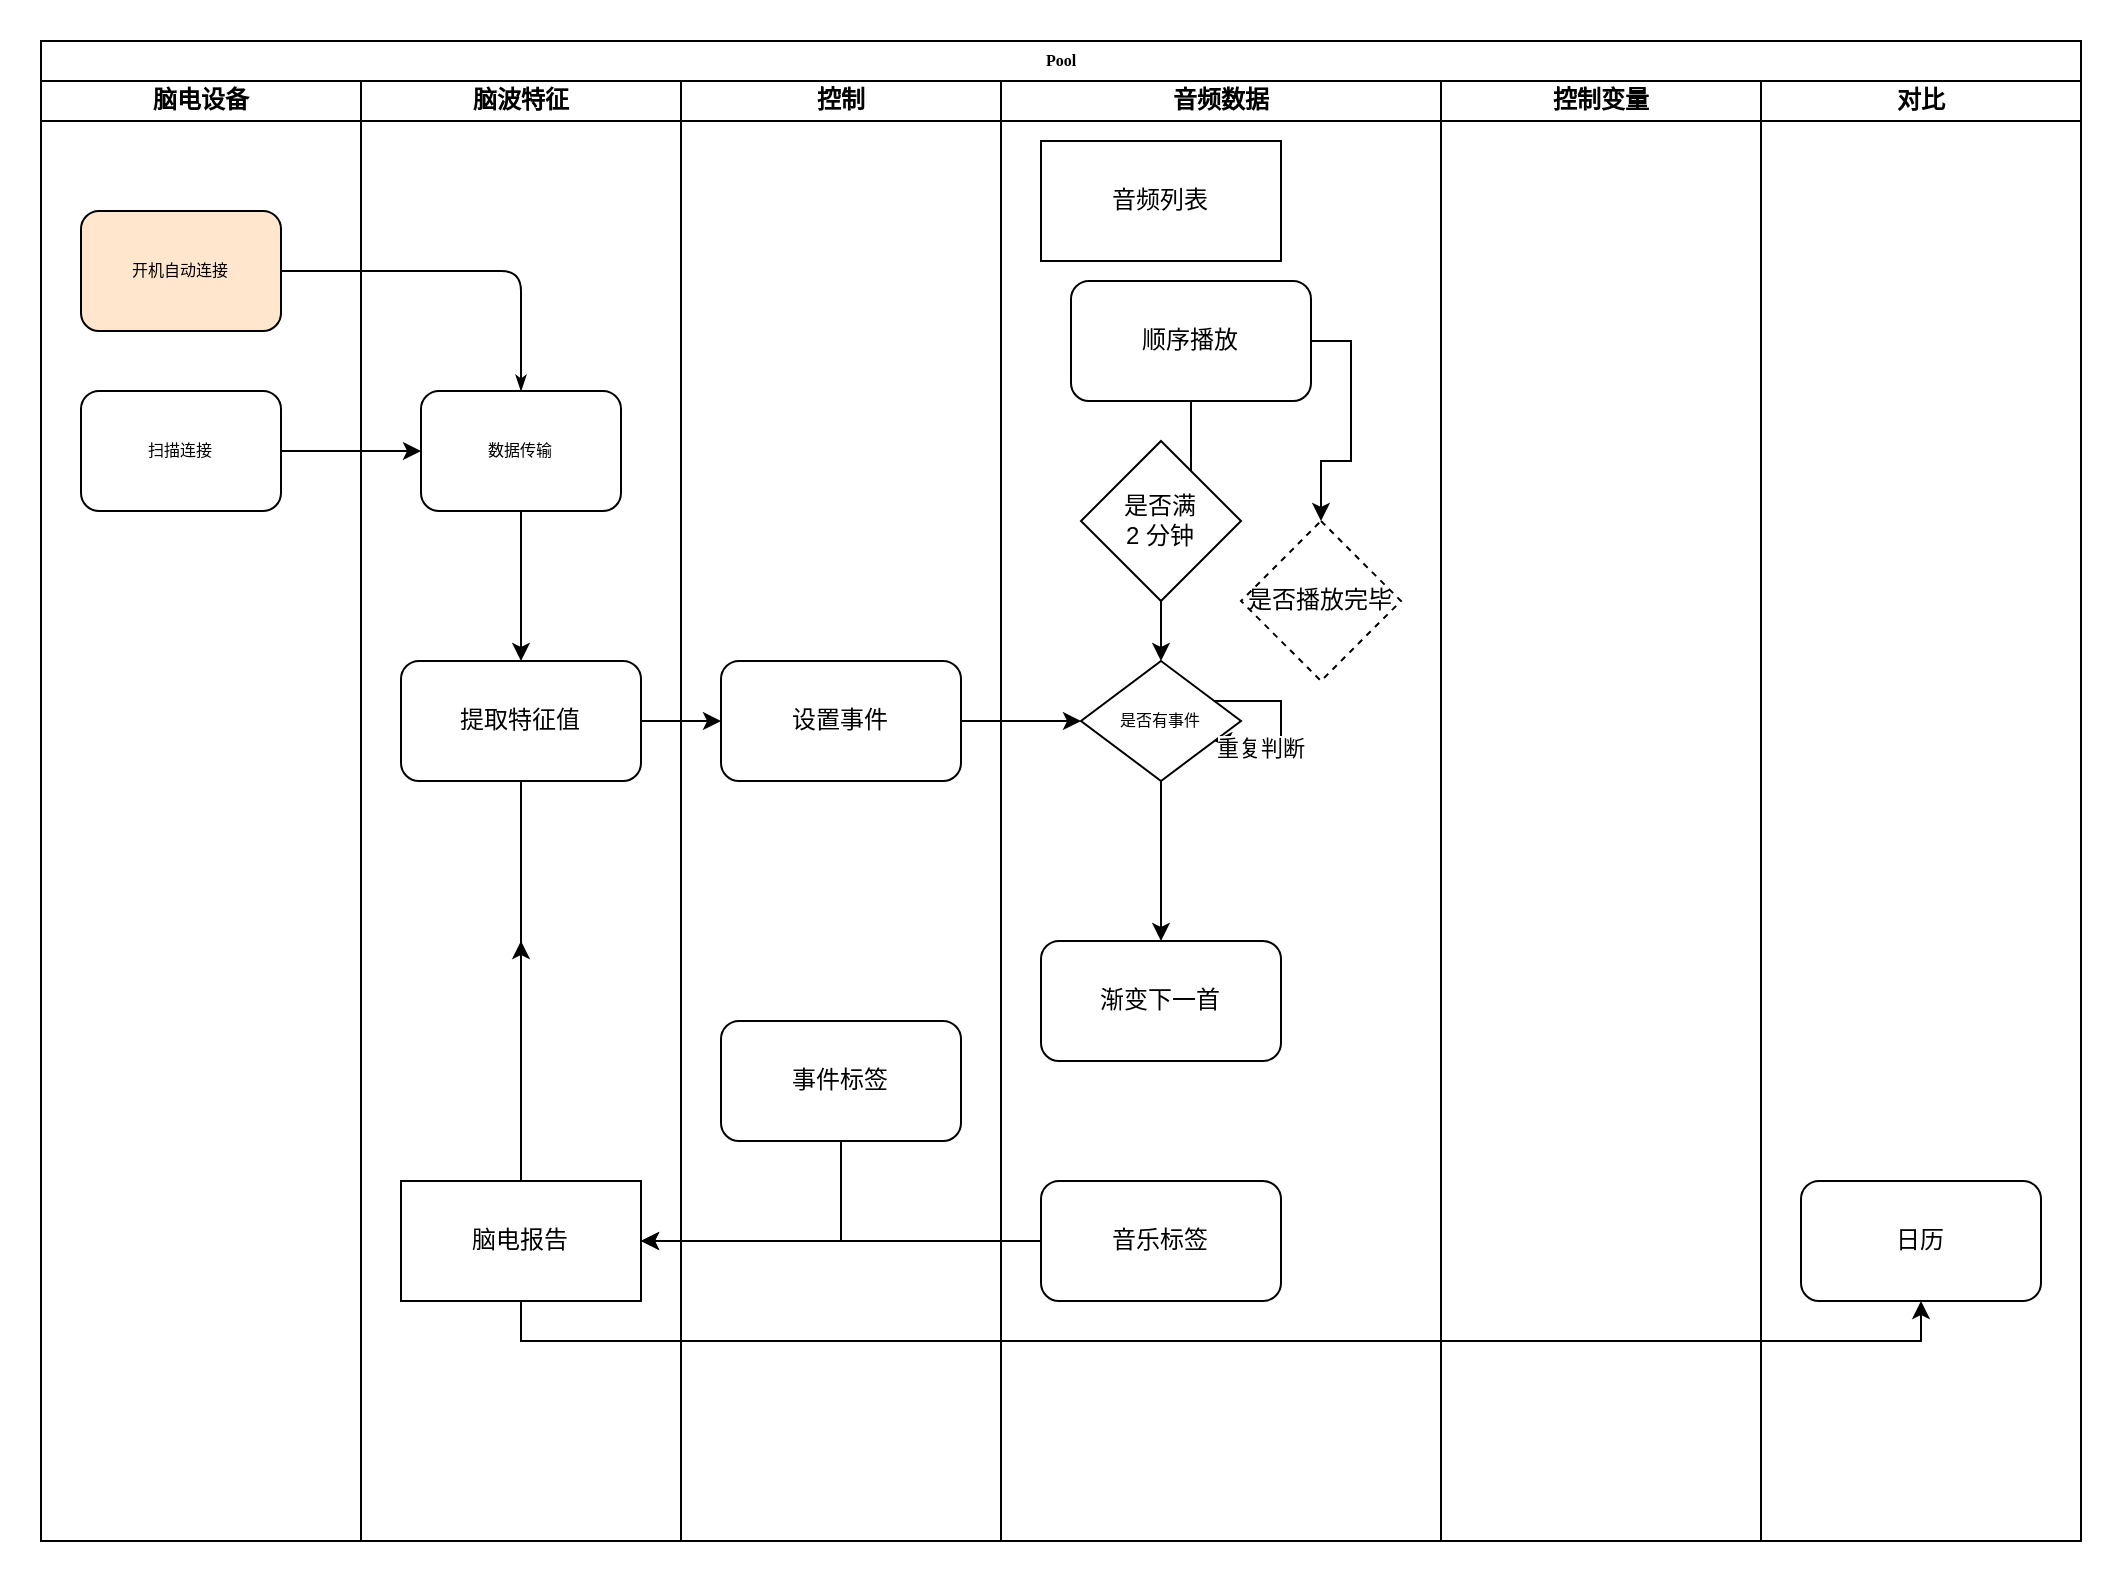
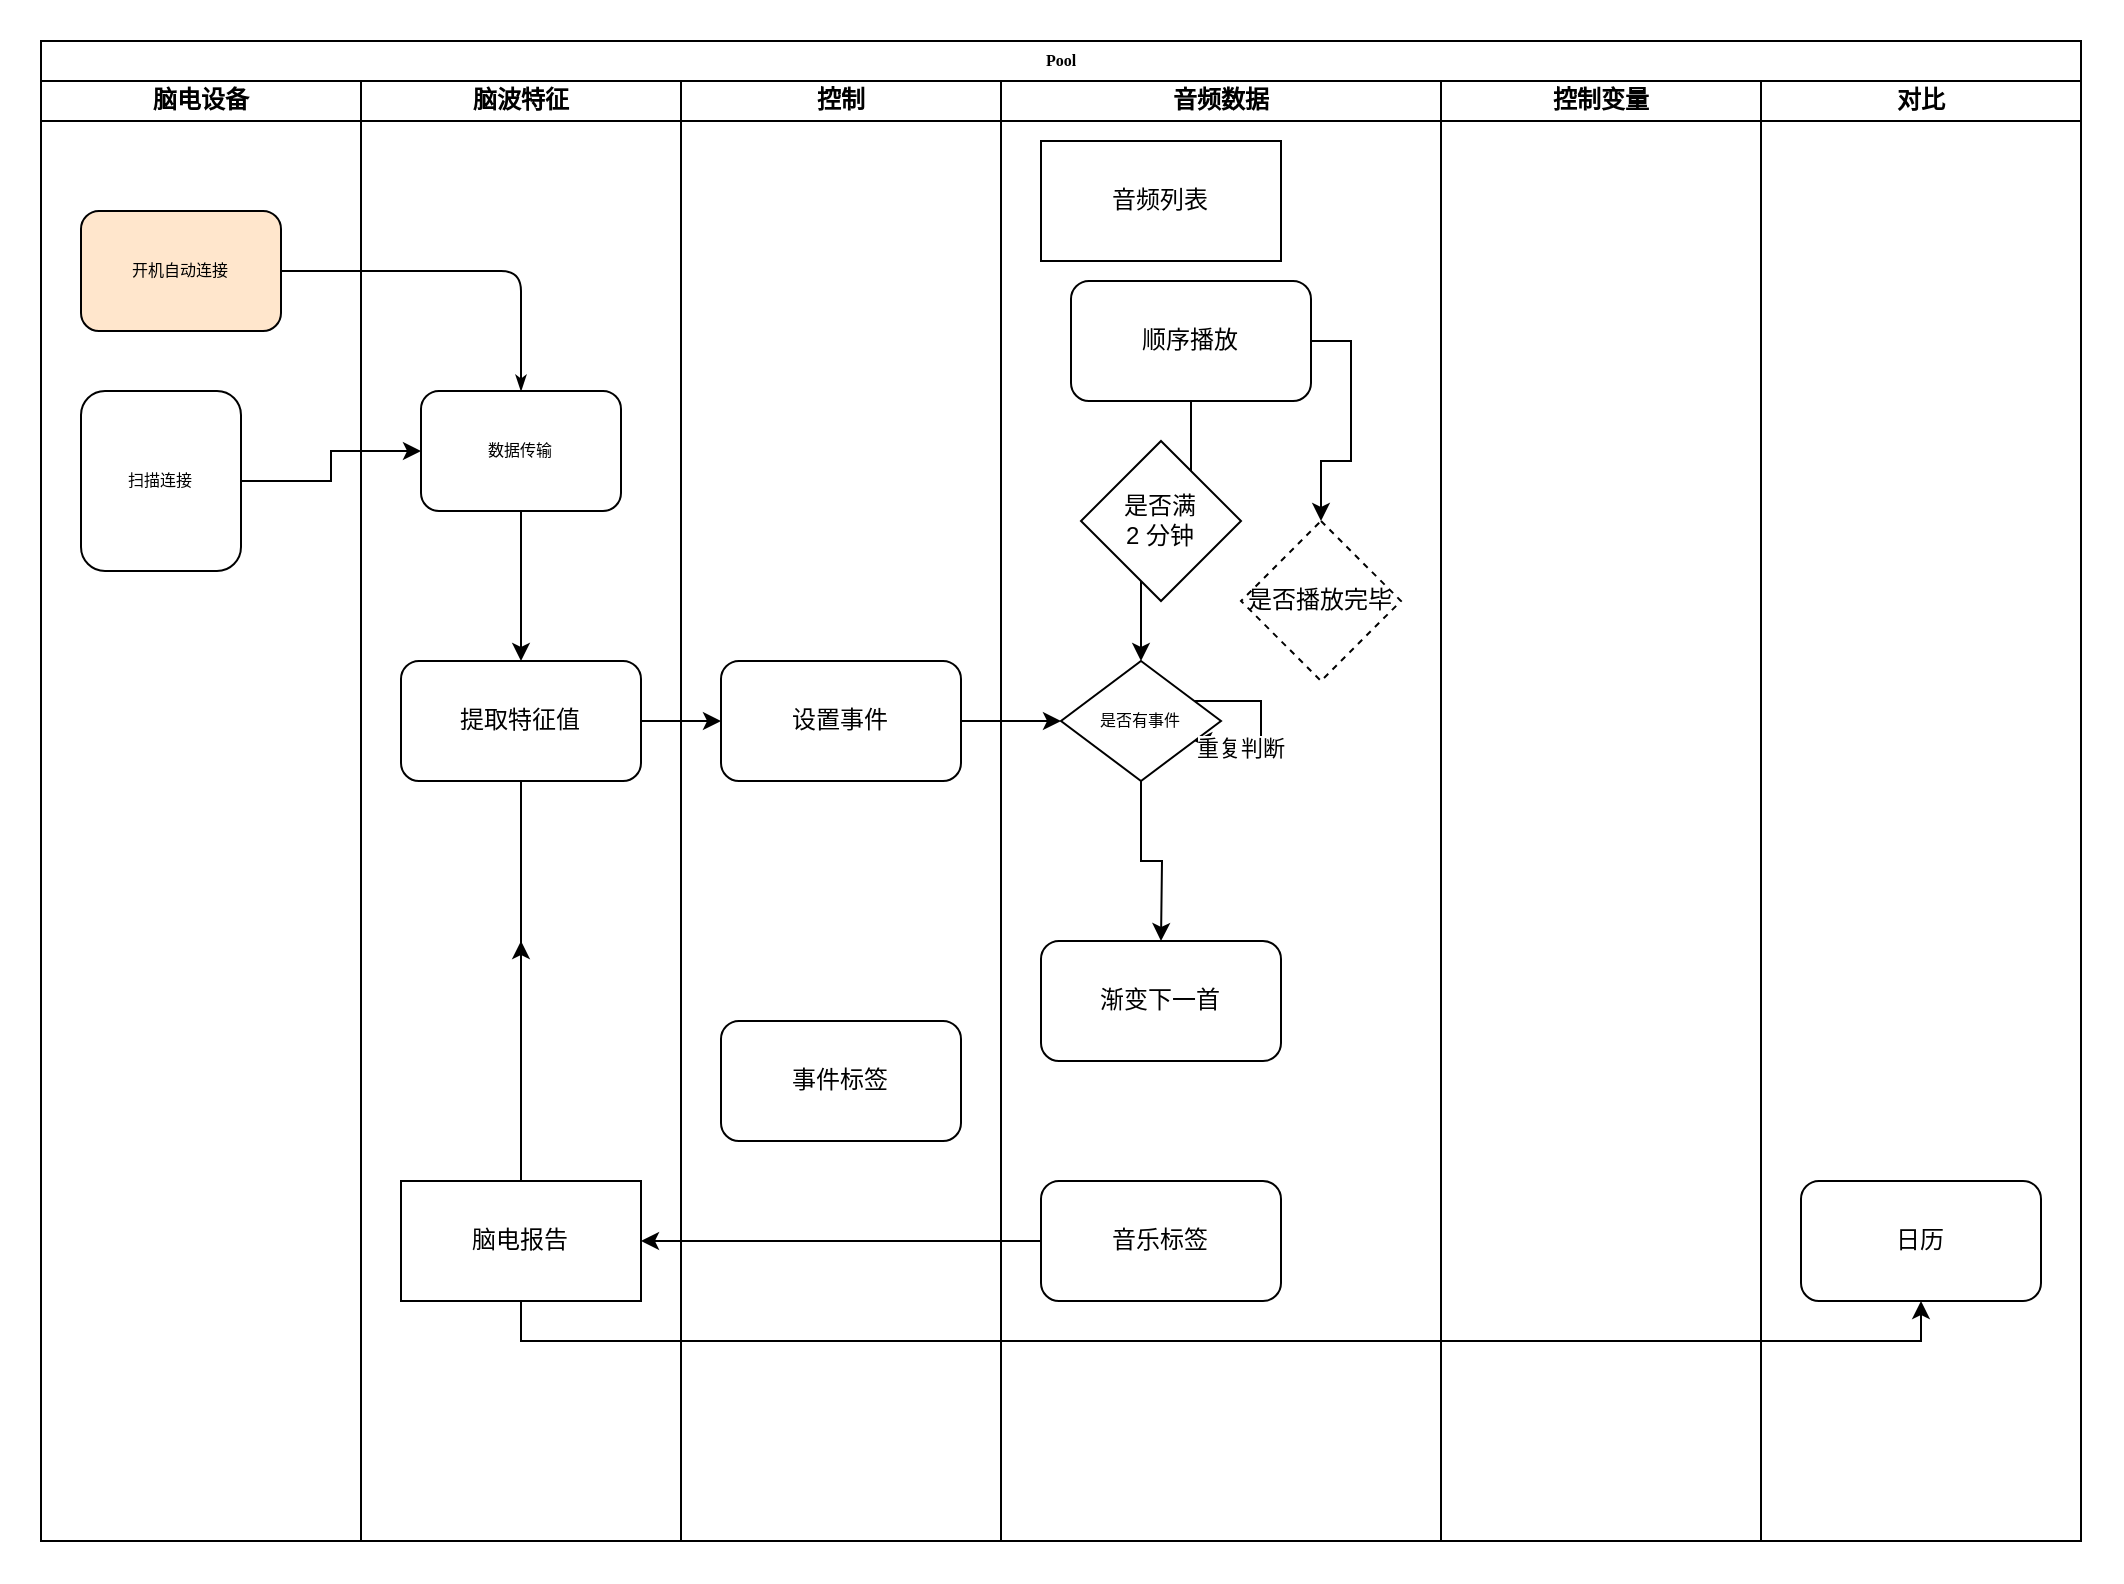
node "扫描连接": size 200x120 -> 160x180
node "是否有事件": moved (1161, 721) -> (1141, 721)
edge "事件标签" -> "脑电报告": removed
